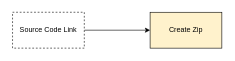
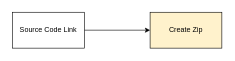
node "Source Code Link": style dashed -> solid
